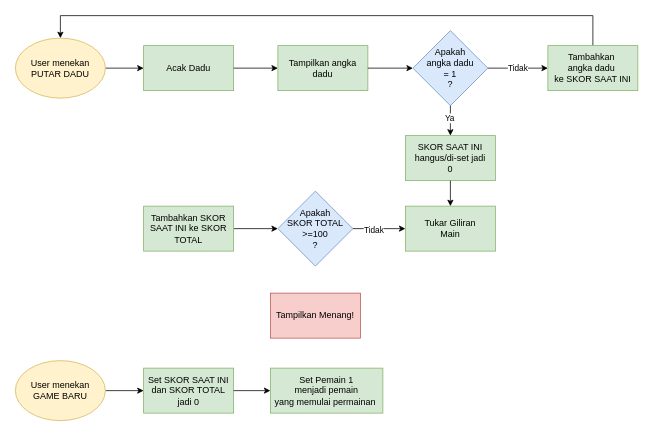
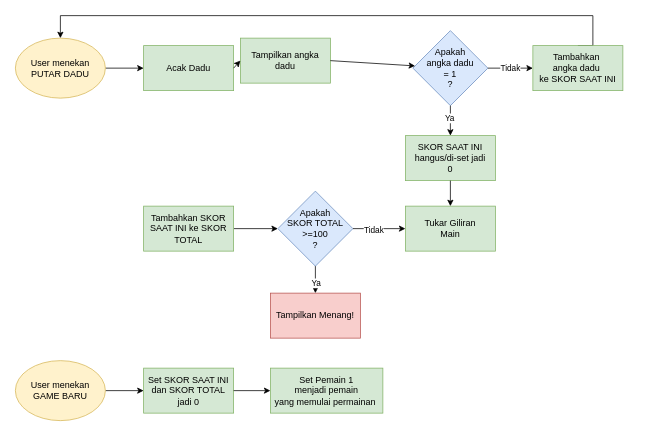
node "Tampilkan angka dadu": moved (323, 68) -> (285, 60)
node "Tambahkan angka dadu ke SKOR SAAT INI": moved (593, 68) -> (578, 68)
edge "Apakah SKOR TOTAL >=100 ?" -> "Tampilkan Menang!": added, label "Ya"
